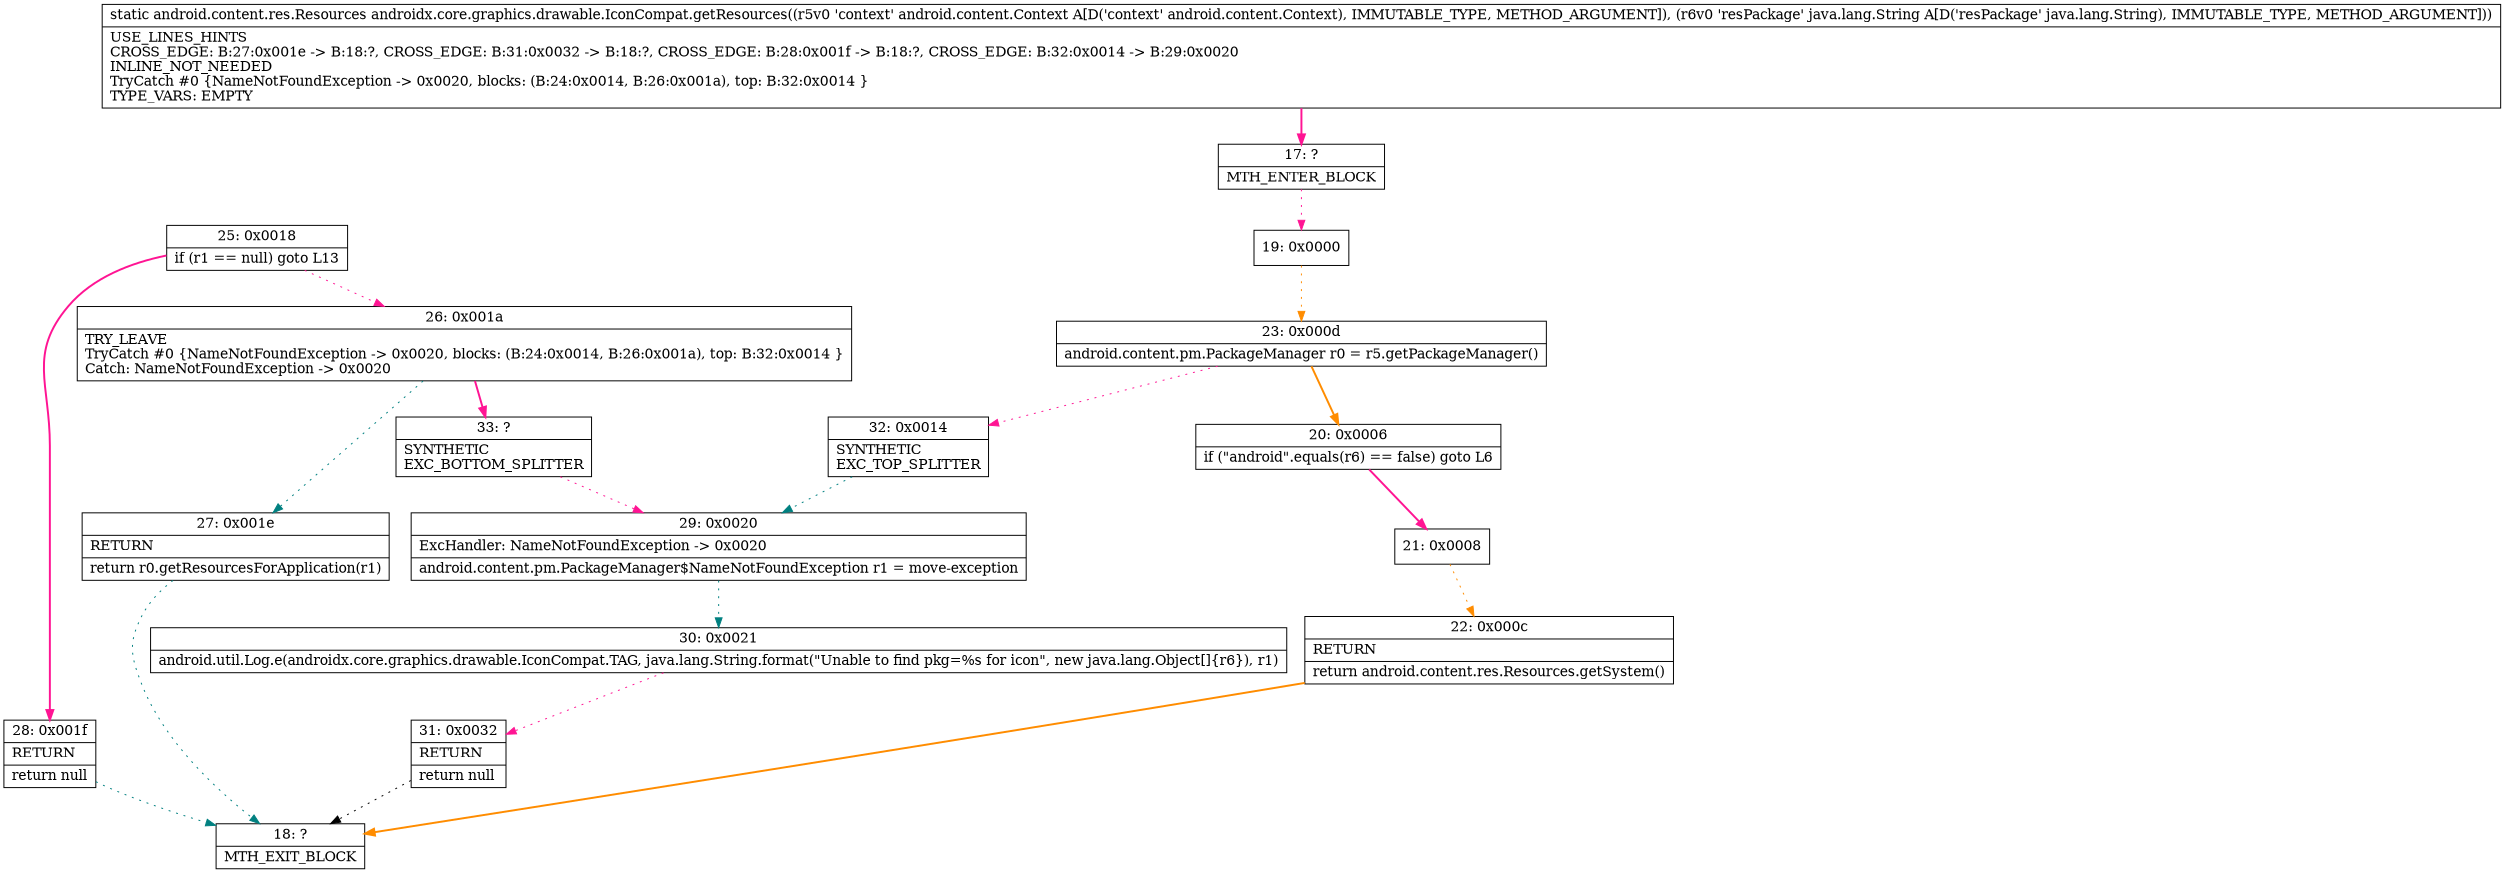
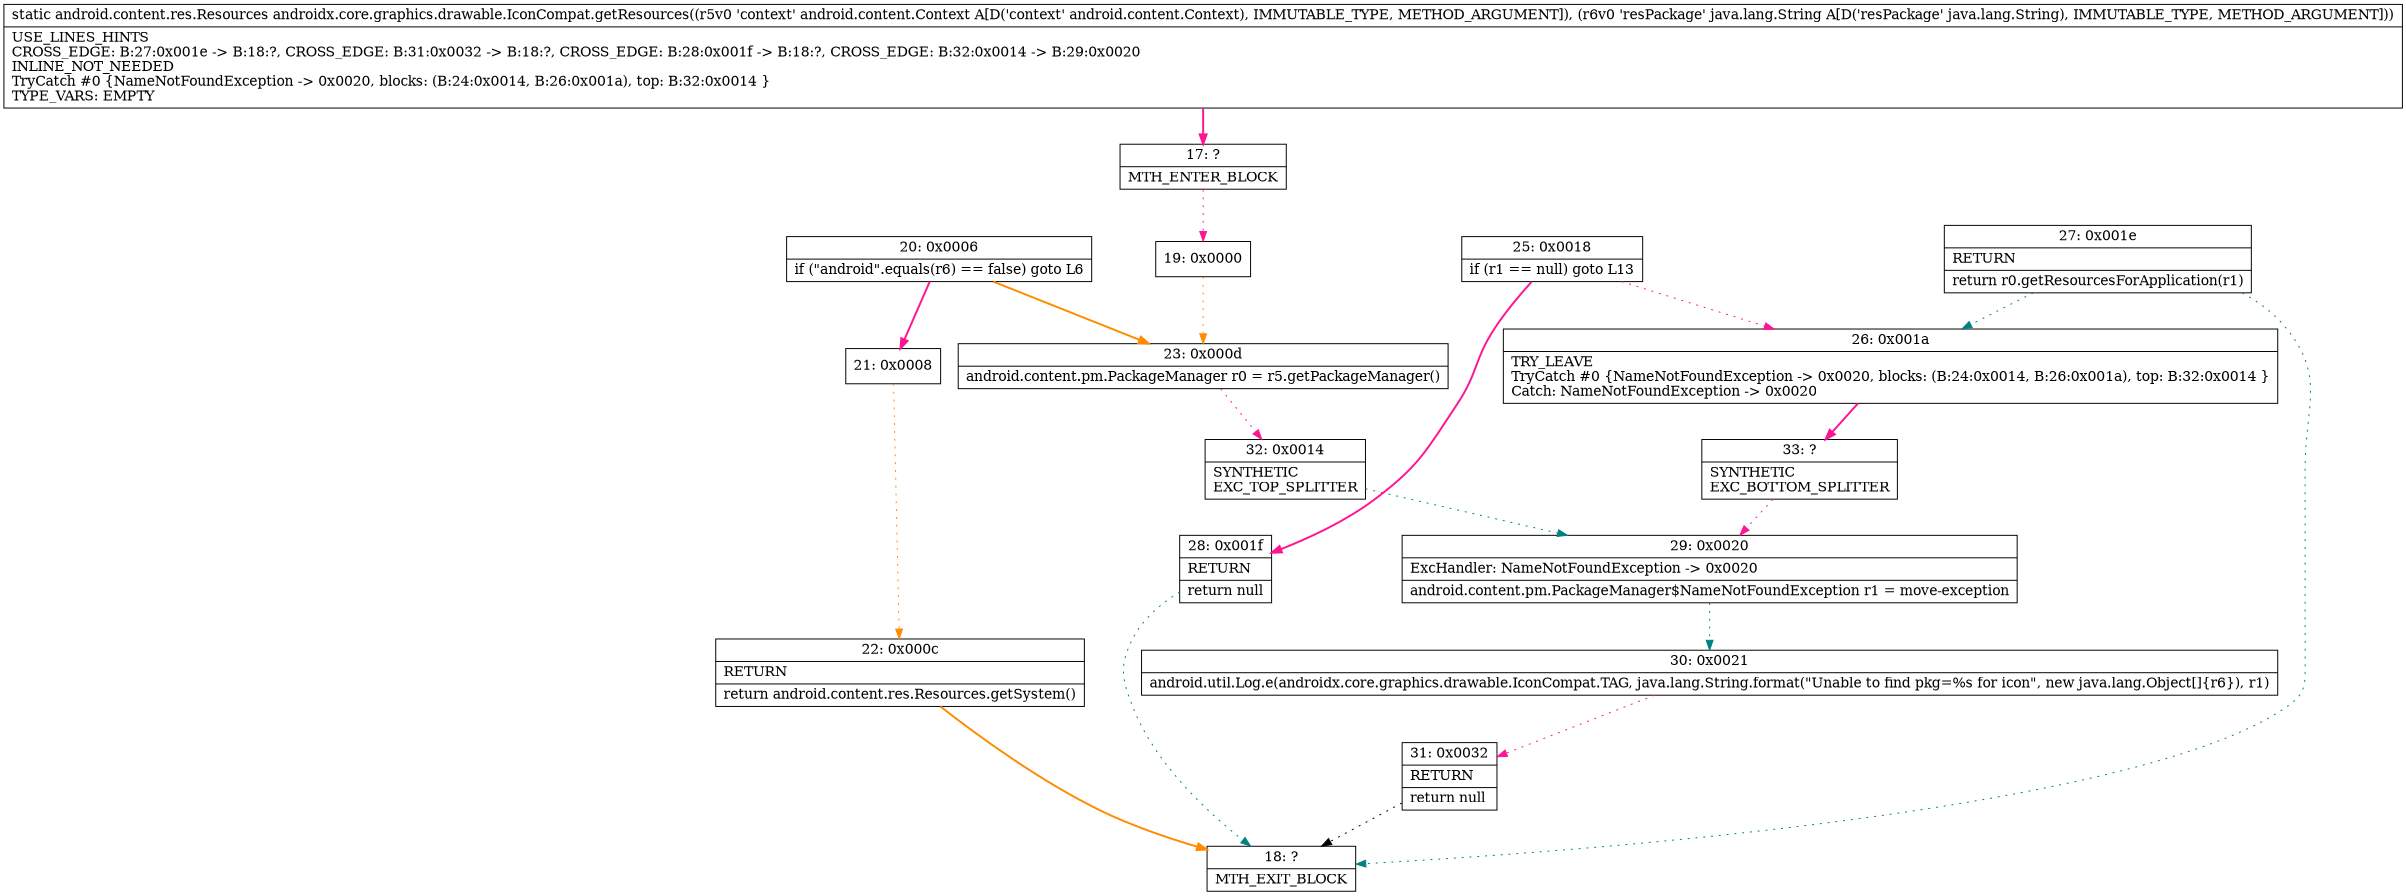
edge "23: 0x000d" -> "20: 0x0006": reversed
edge "26: 0x001a" -> "27: 0x001e": reversed
